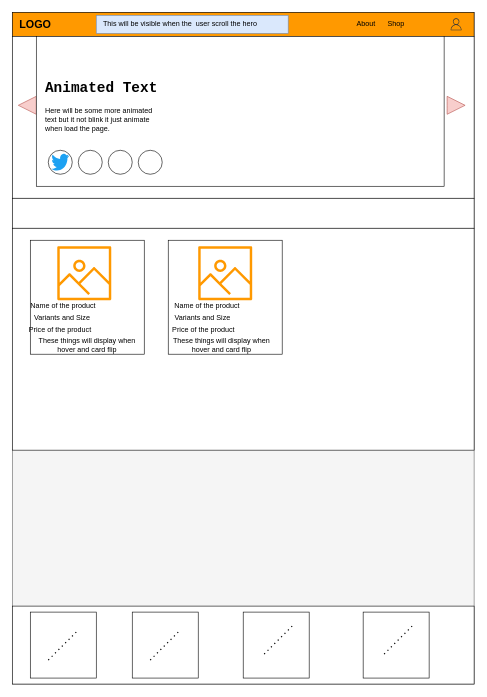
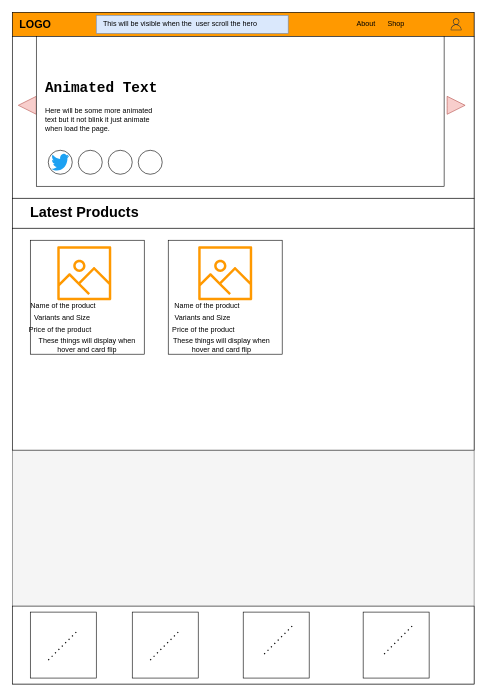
node "Latest Products": added
